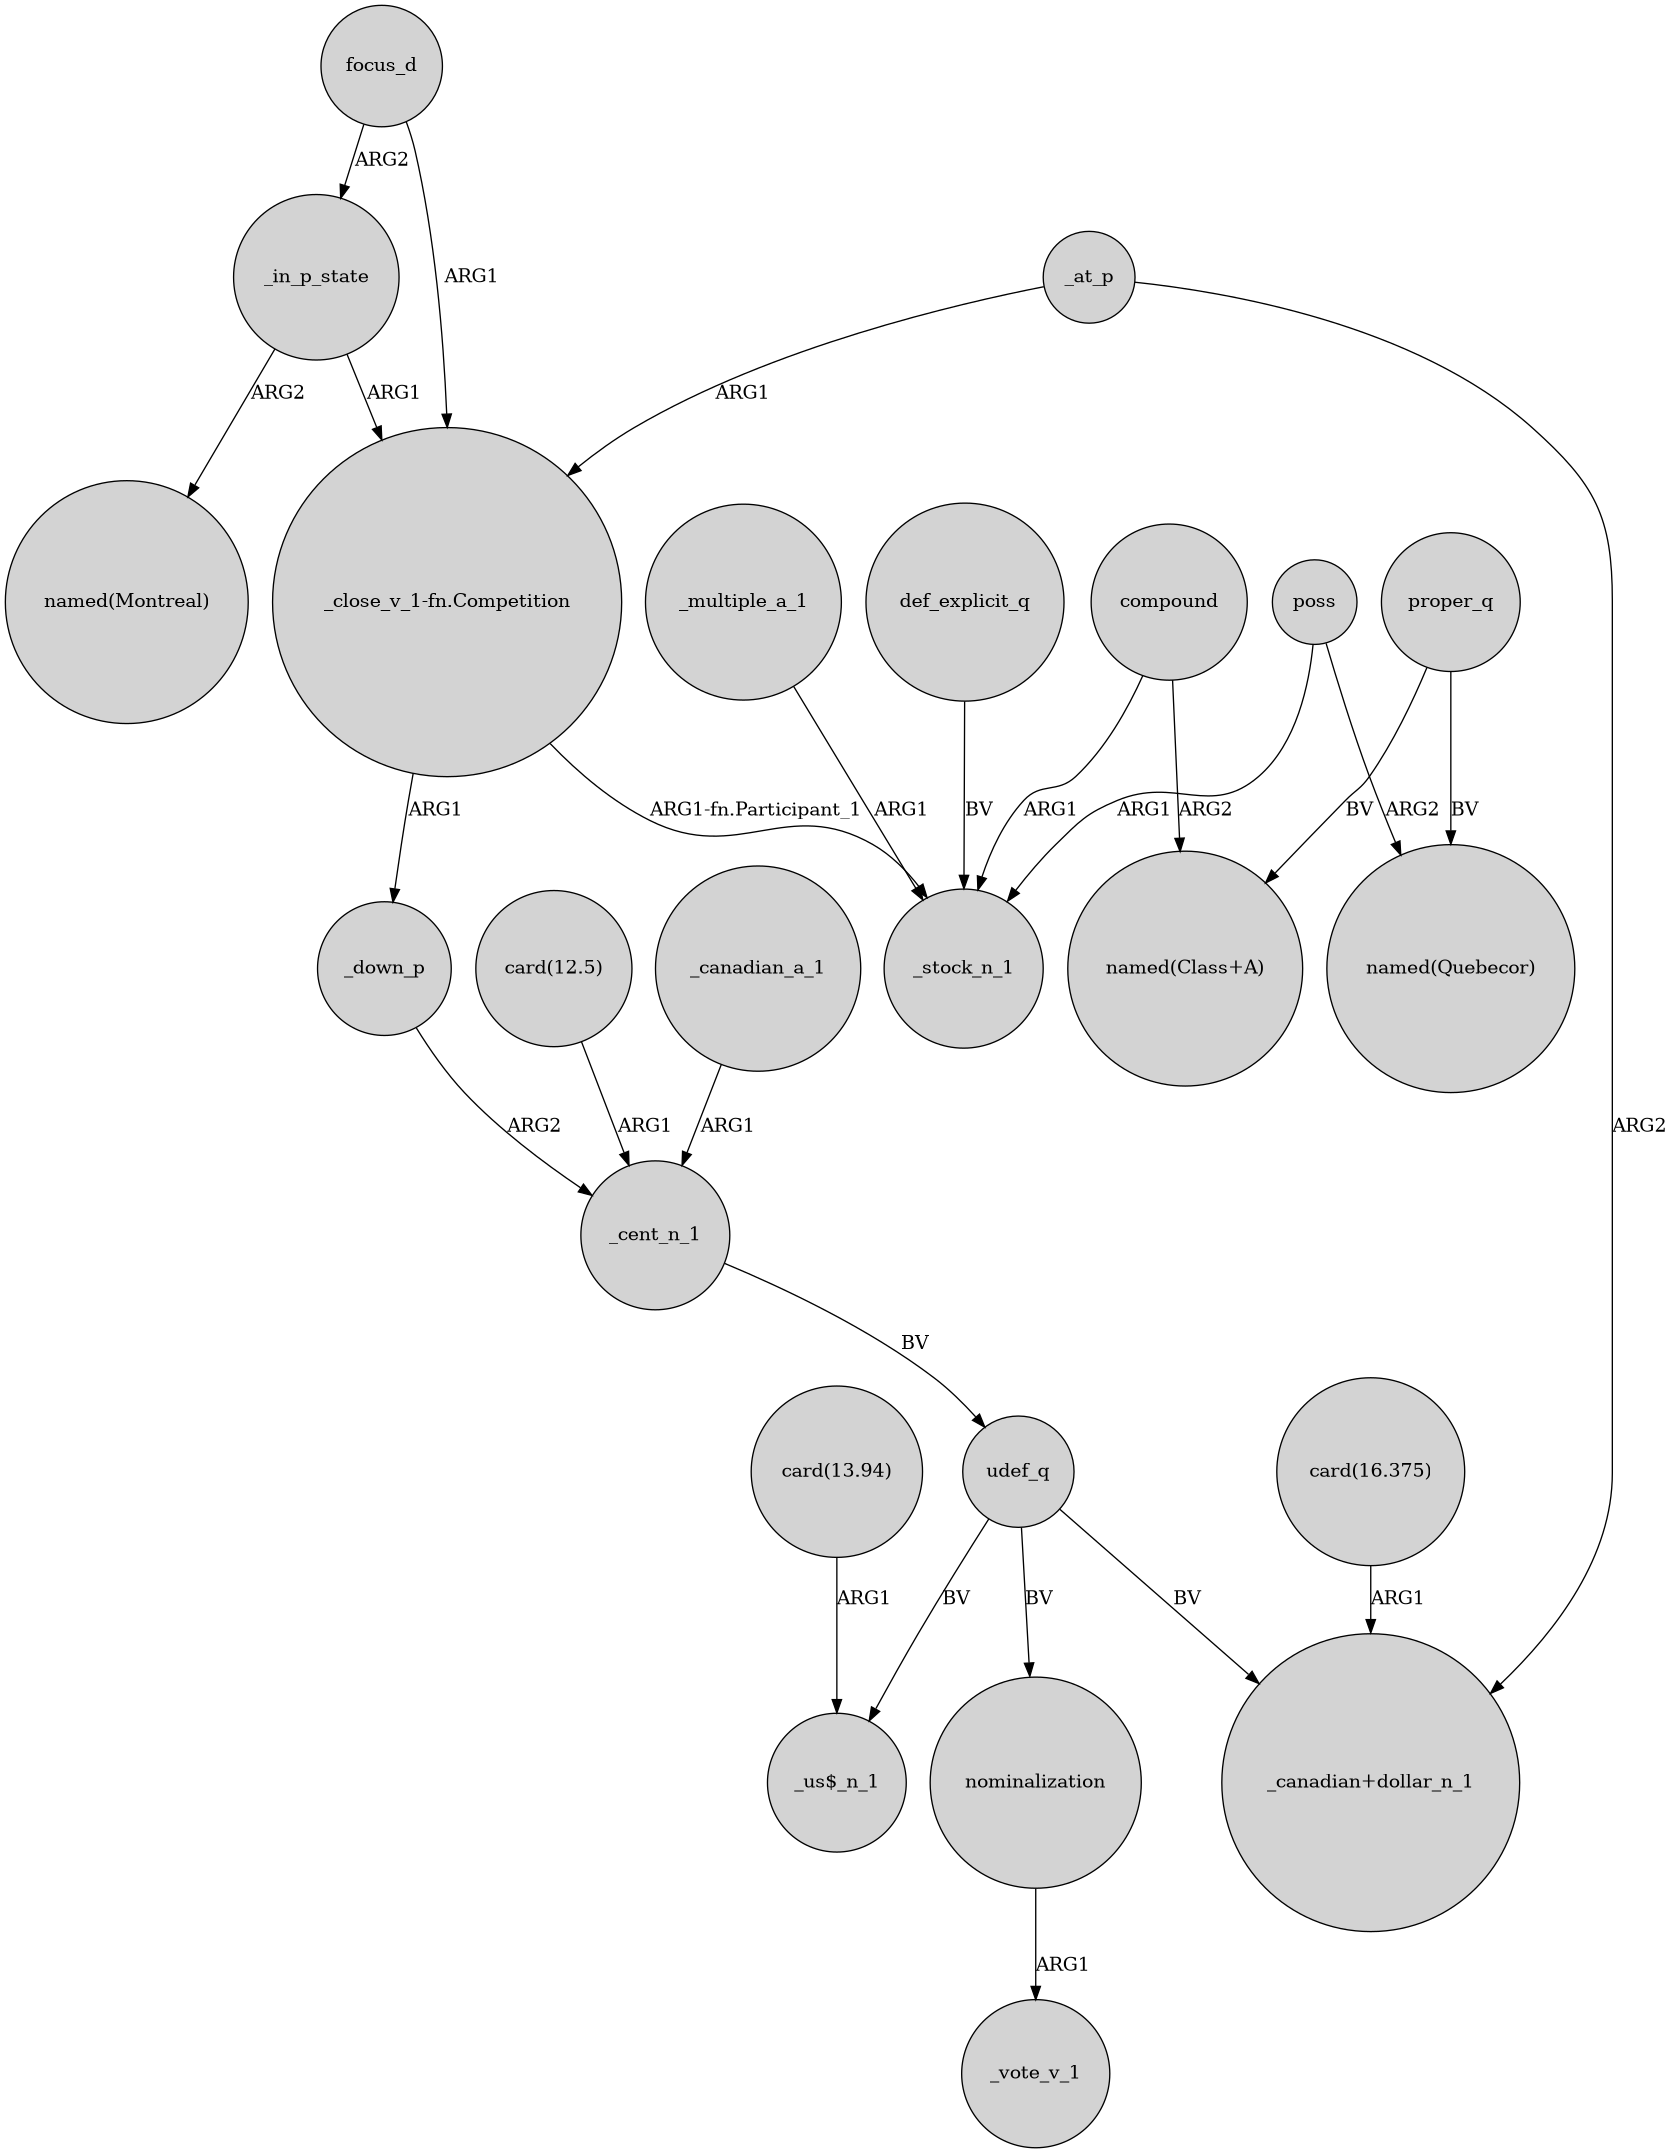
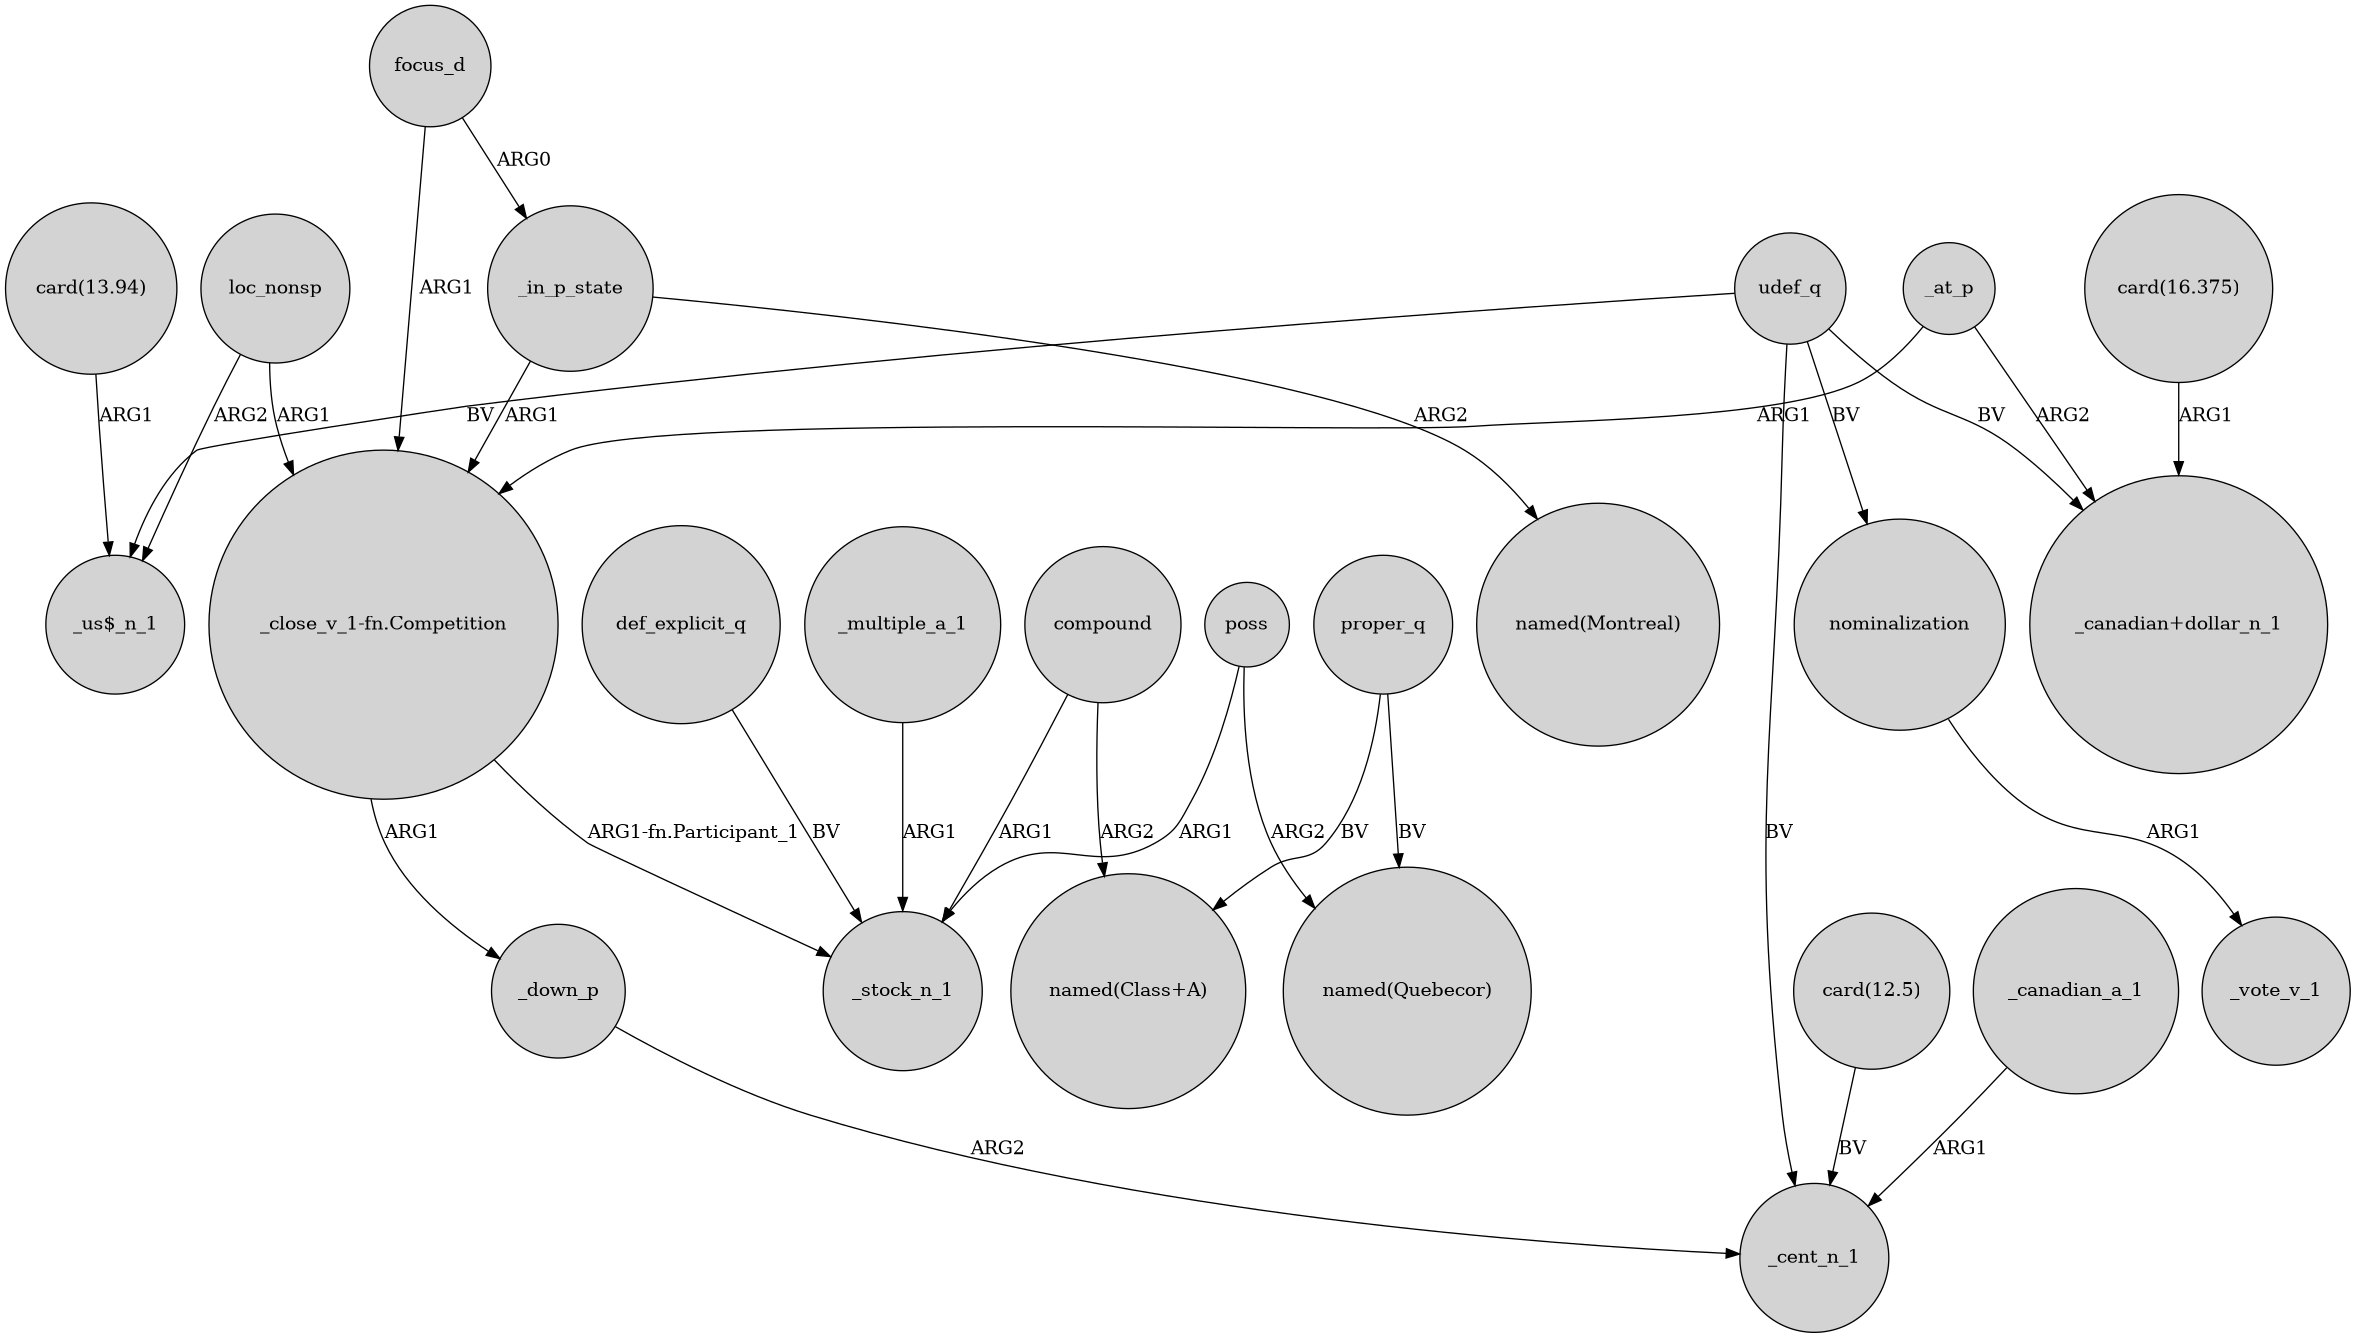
edge "focus_d" -> "_in_p_state": label "ARG2" -> "ARG0"
node "loc_nonsp": added
edge "card(12.5)" -> "_cent_n_1": label "ARG1" -> "BV"
edge "_cent_n_1" -> "udef_q": reversed
